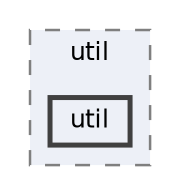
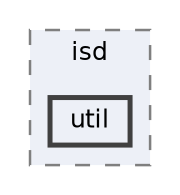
cluster "util": label "util" -> "isd"
